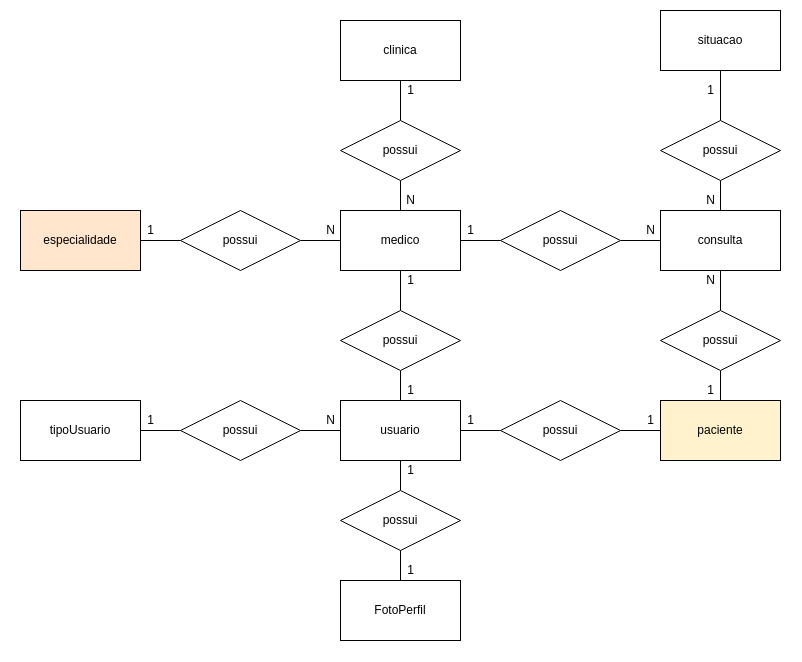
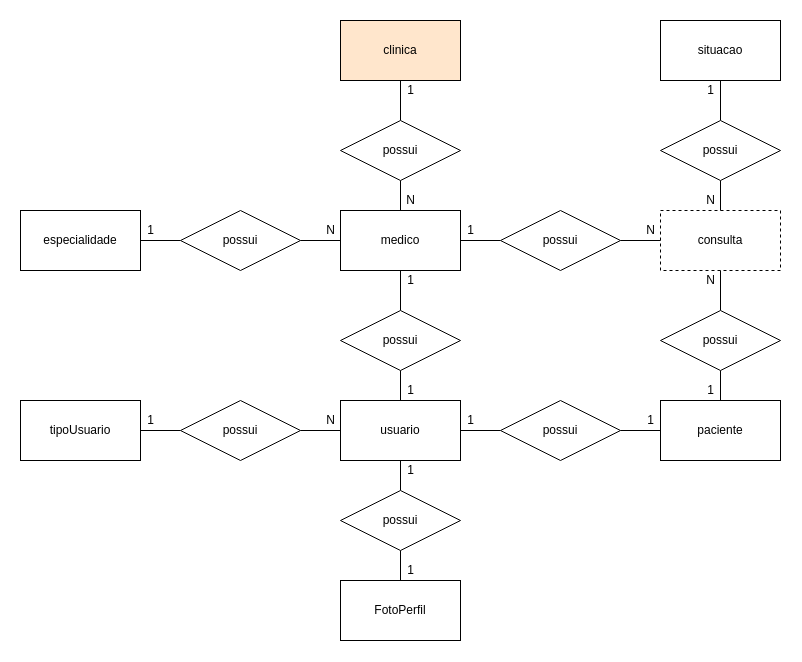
node "situacao": moved (721, 41) -> (721, 51)
node "clinica": fillcolor #ffffff -> #ffe6cc
node "especialidade": fillcolor #ffe6cc -> #ffffff
node "consulta": style solid -> dashed
node "paciente": fillcolor #fff2cc -> #ffffff
